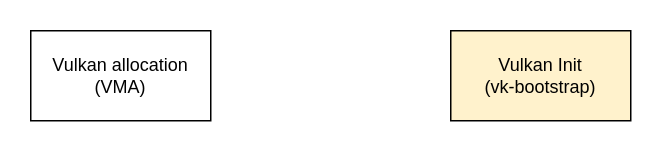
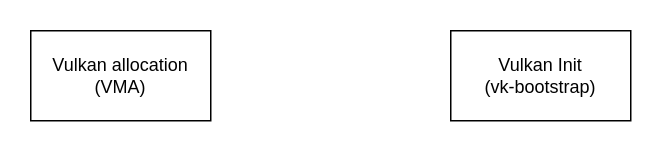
node "Vulkan Init (vk-bootstrap)": fillcolor #fff2cc -> #ffffff
